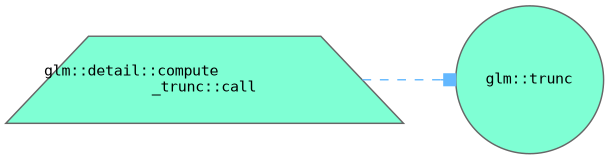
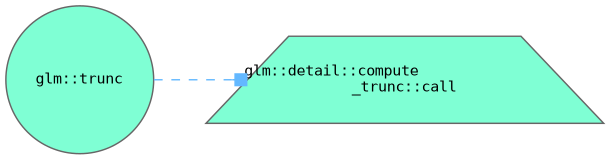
edge "glm::detail::compute _trunc::call" -> "glm::trunc": reversed
